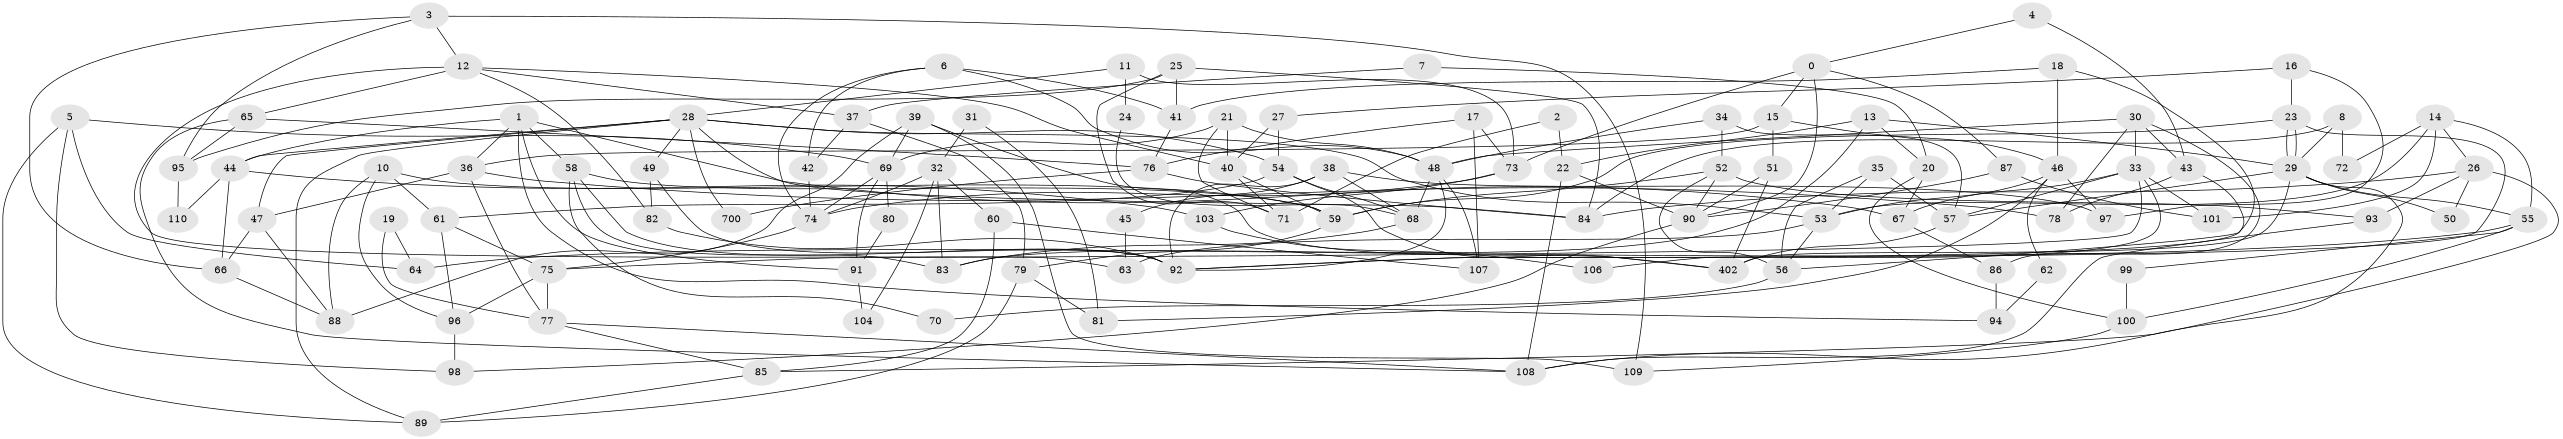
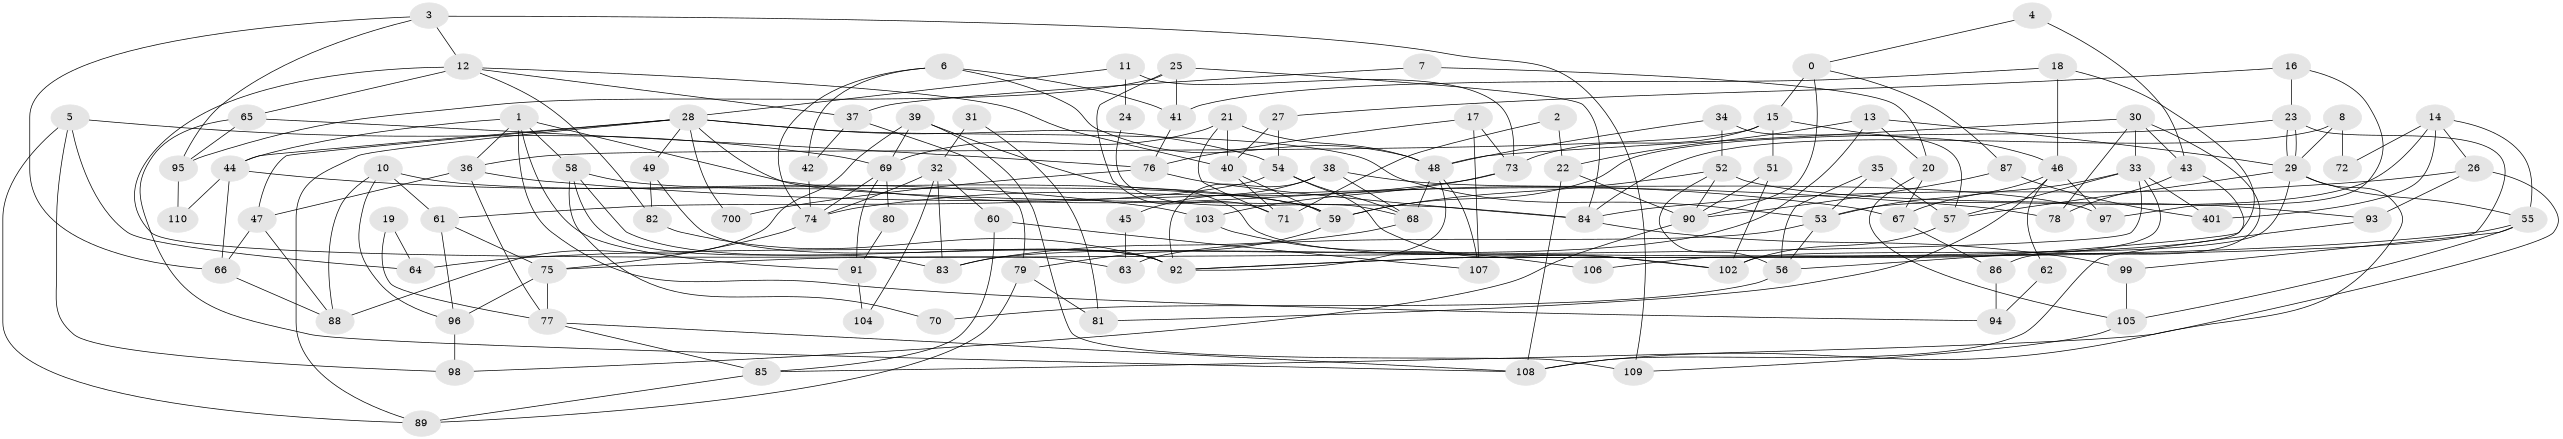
edge "0" -- "73": now "15" -- "73"
node "101": label "101" -> "401"
node "50": removed
edge "84" -- "99": added
node "402": label "402" -> "102"
node "100": label "100" -> "105"
